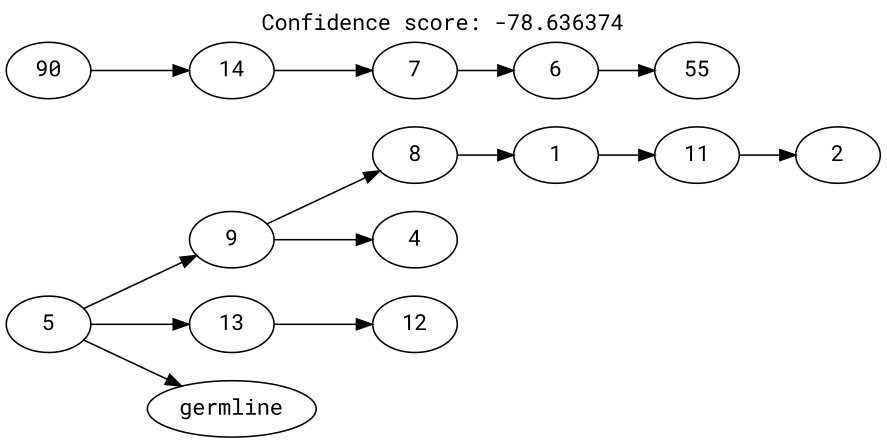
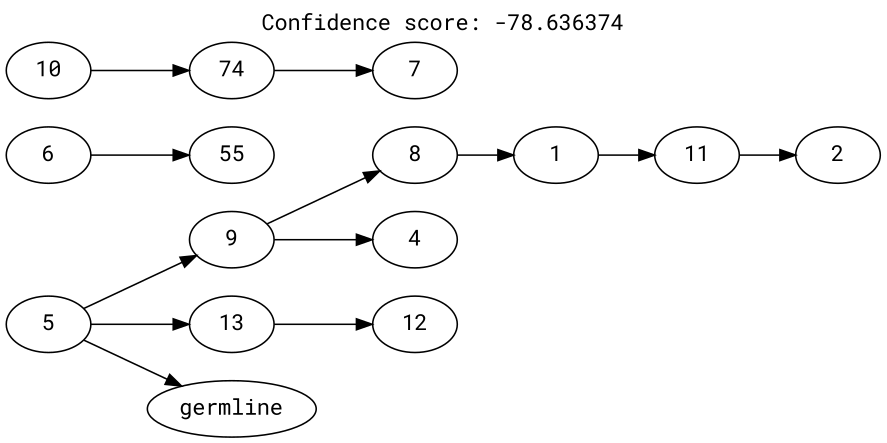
node "90": label "90" -> "10"
node "14": label "14" -> "74"
edge "7" -> "6": removed
